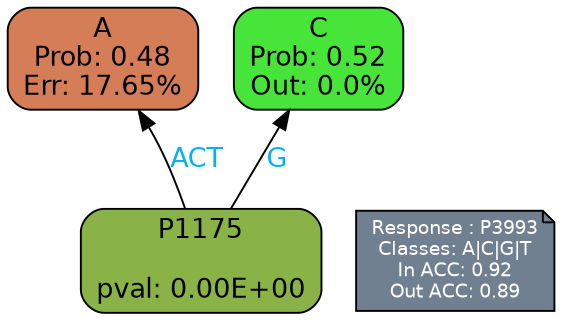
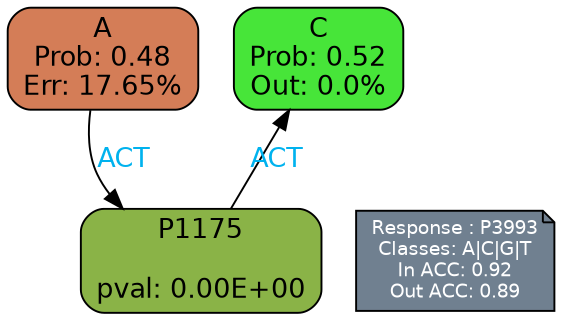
edge "P1175 pval: 0.00E+00" -> "C Prob: 0.52 Out: 0.0%": label "G" -> "ACT"
edge "P1175 pval: 0.00E+00" -> "A Prob: 0.48 Err: 17.65%": reversed
